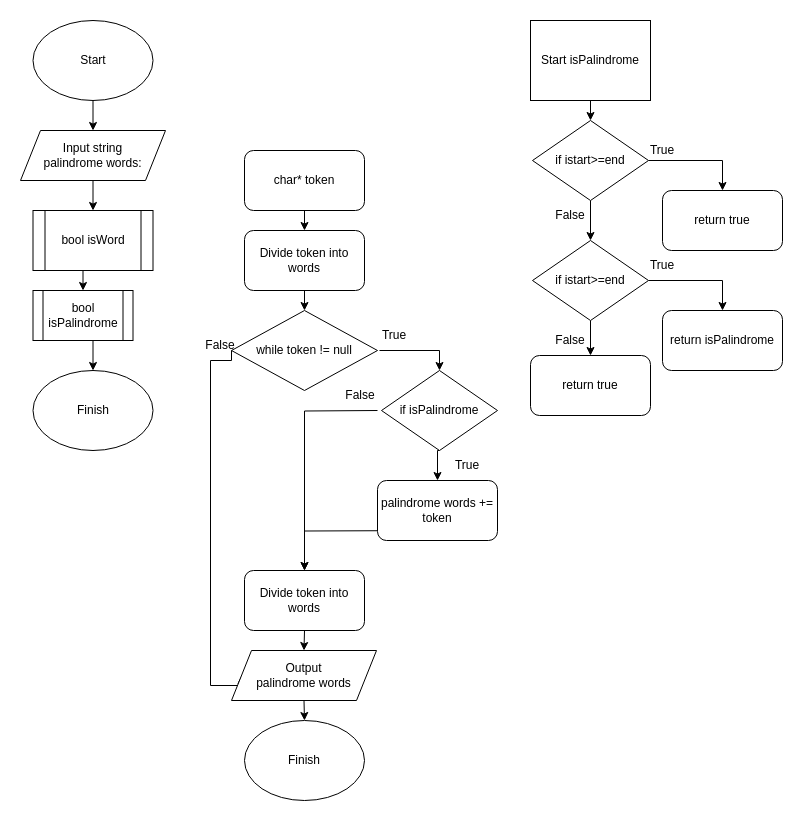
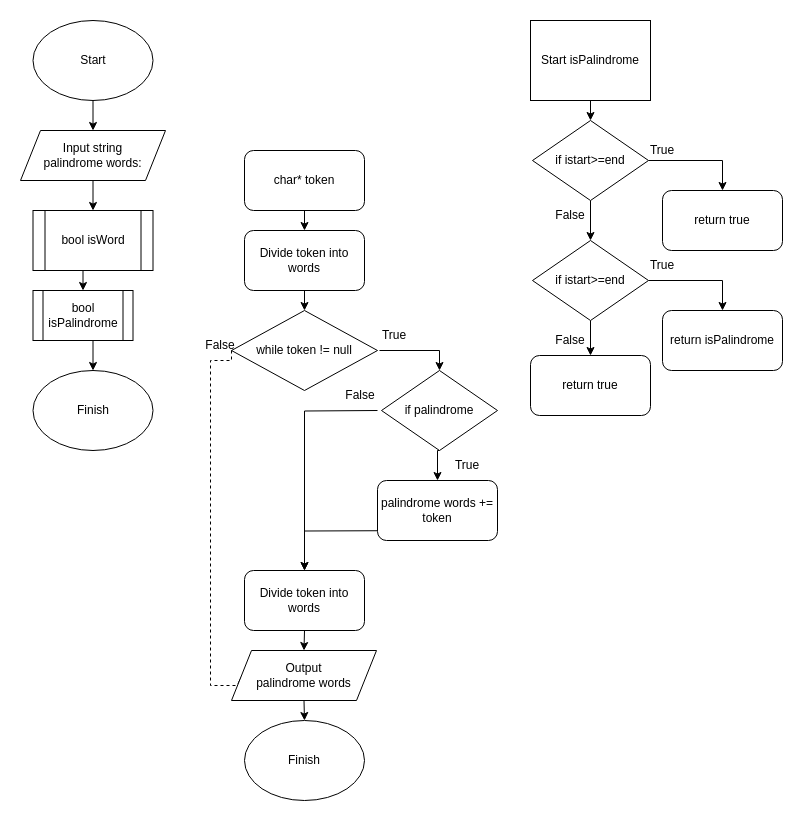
node "if isPalindrome": label "if isPalindrome" -> "if palindrome"
edge "while token != null" -> "Output palindrome words": style solid -> dashed
